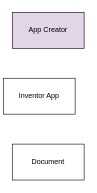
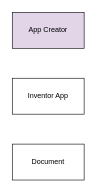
node "Inventor App": moved (39, 96) -> (48, 96)
